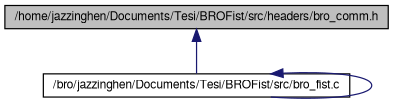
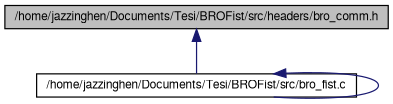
node "/bro/jazzinghen/Documents/Tesi/BROFist/src/bro_fist.c": label "/bro/jazzinghen/Documents/Tesi/BROFist/src/bro_fist.c" -> "/home/jazzinghen/Documents/Tesi/BROFist/src/bro_fist.c"
